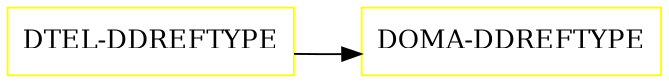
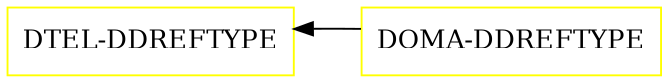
edge "DTEL-DDREFTYPE" -> "DOMA-DDREFTYPE": reversed
